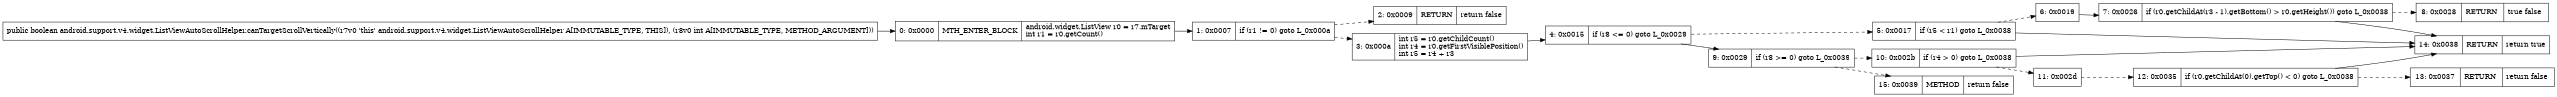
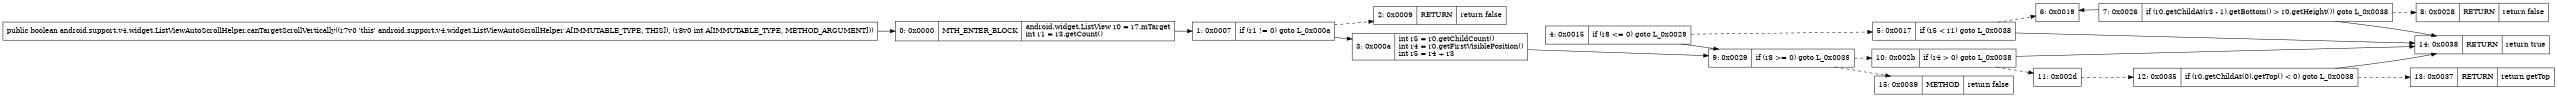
node "8: 0x0028": text "true false" -> "return false"
edge "6: 0x0019" -> "7: 0x0026": reversed
node "0: 0x0000": text "int r1 = r0.getCount()" -> "int r1 = r3.getCount()"
edge "1: 0x0007" -> "3: 0x000a": style dashed -> solid
edge "3: 0x000a" -> "4: 0x0015": now "3: 0x000a" -> "9: 0x0029"
node "13: 0x0037": text "return false" -> "return getTop"
